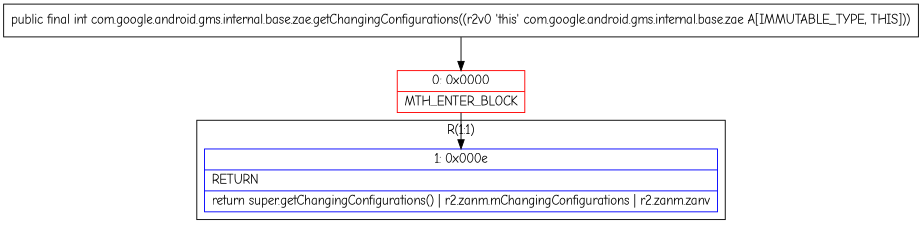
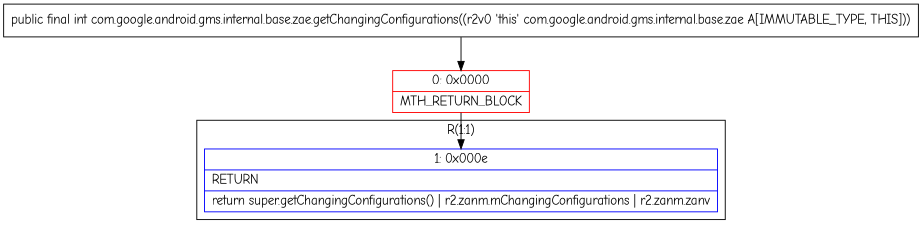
node "0: 0x0000": text "MTH_ENTER_BLOCK" -> "MTH_RETURN_BLOCK"
